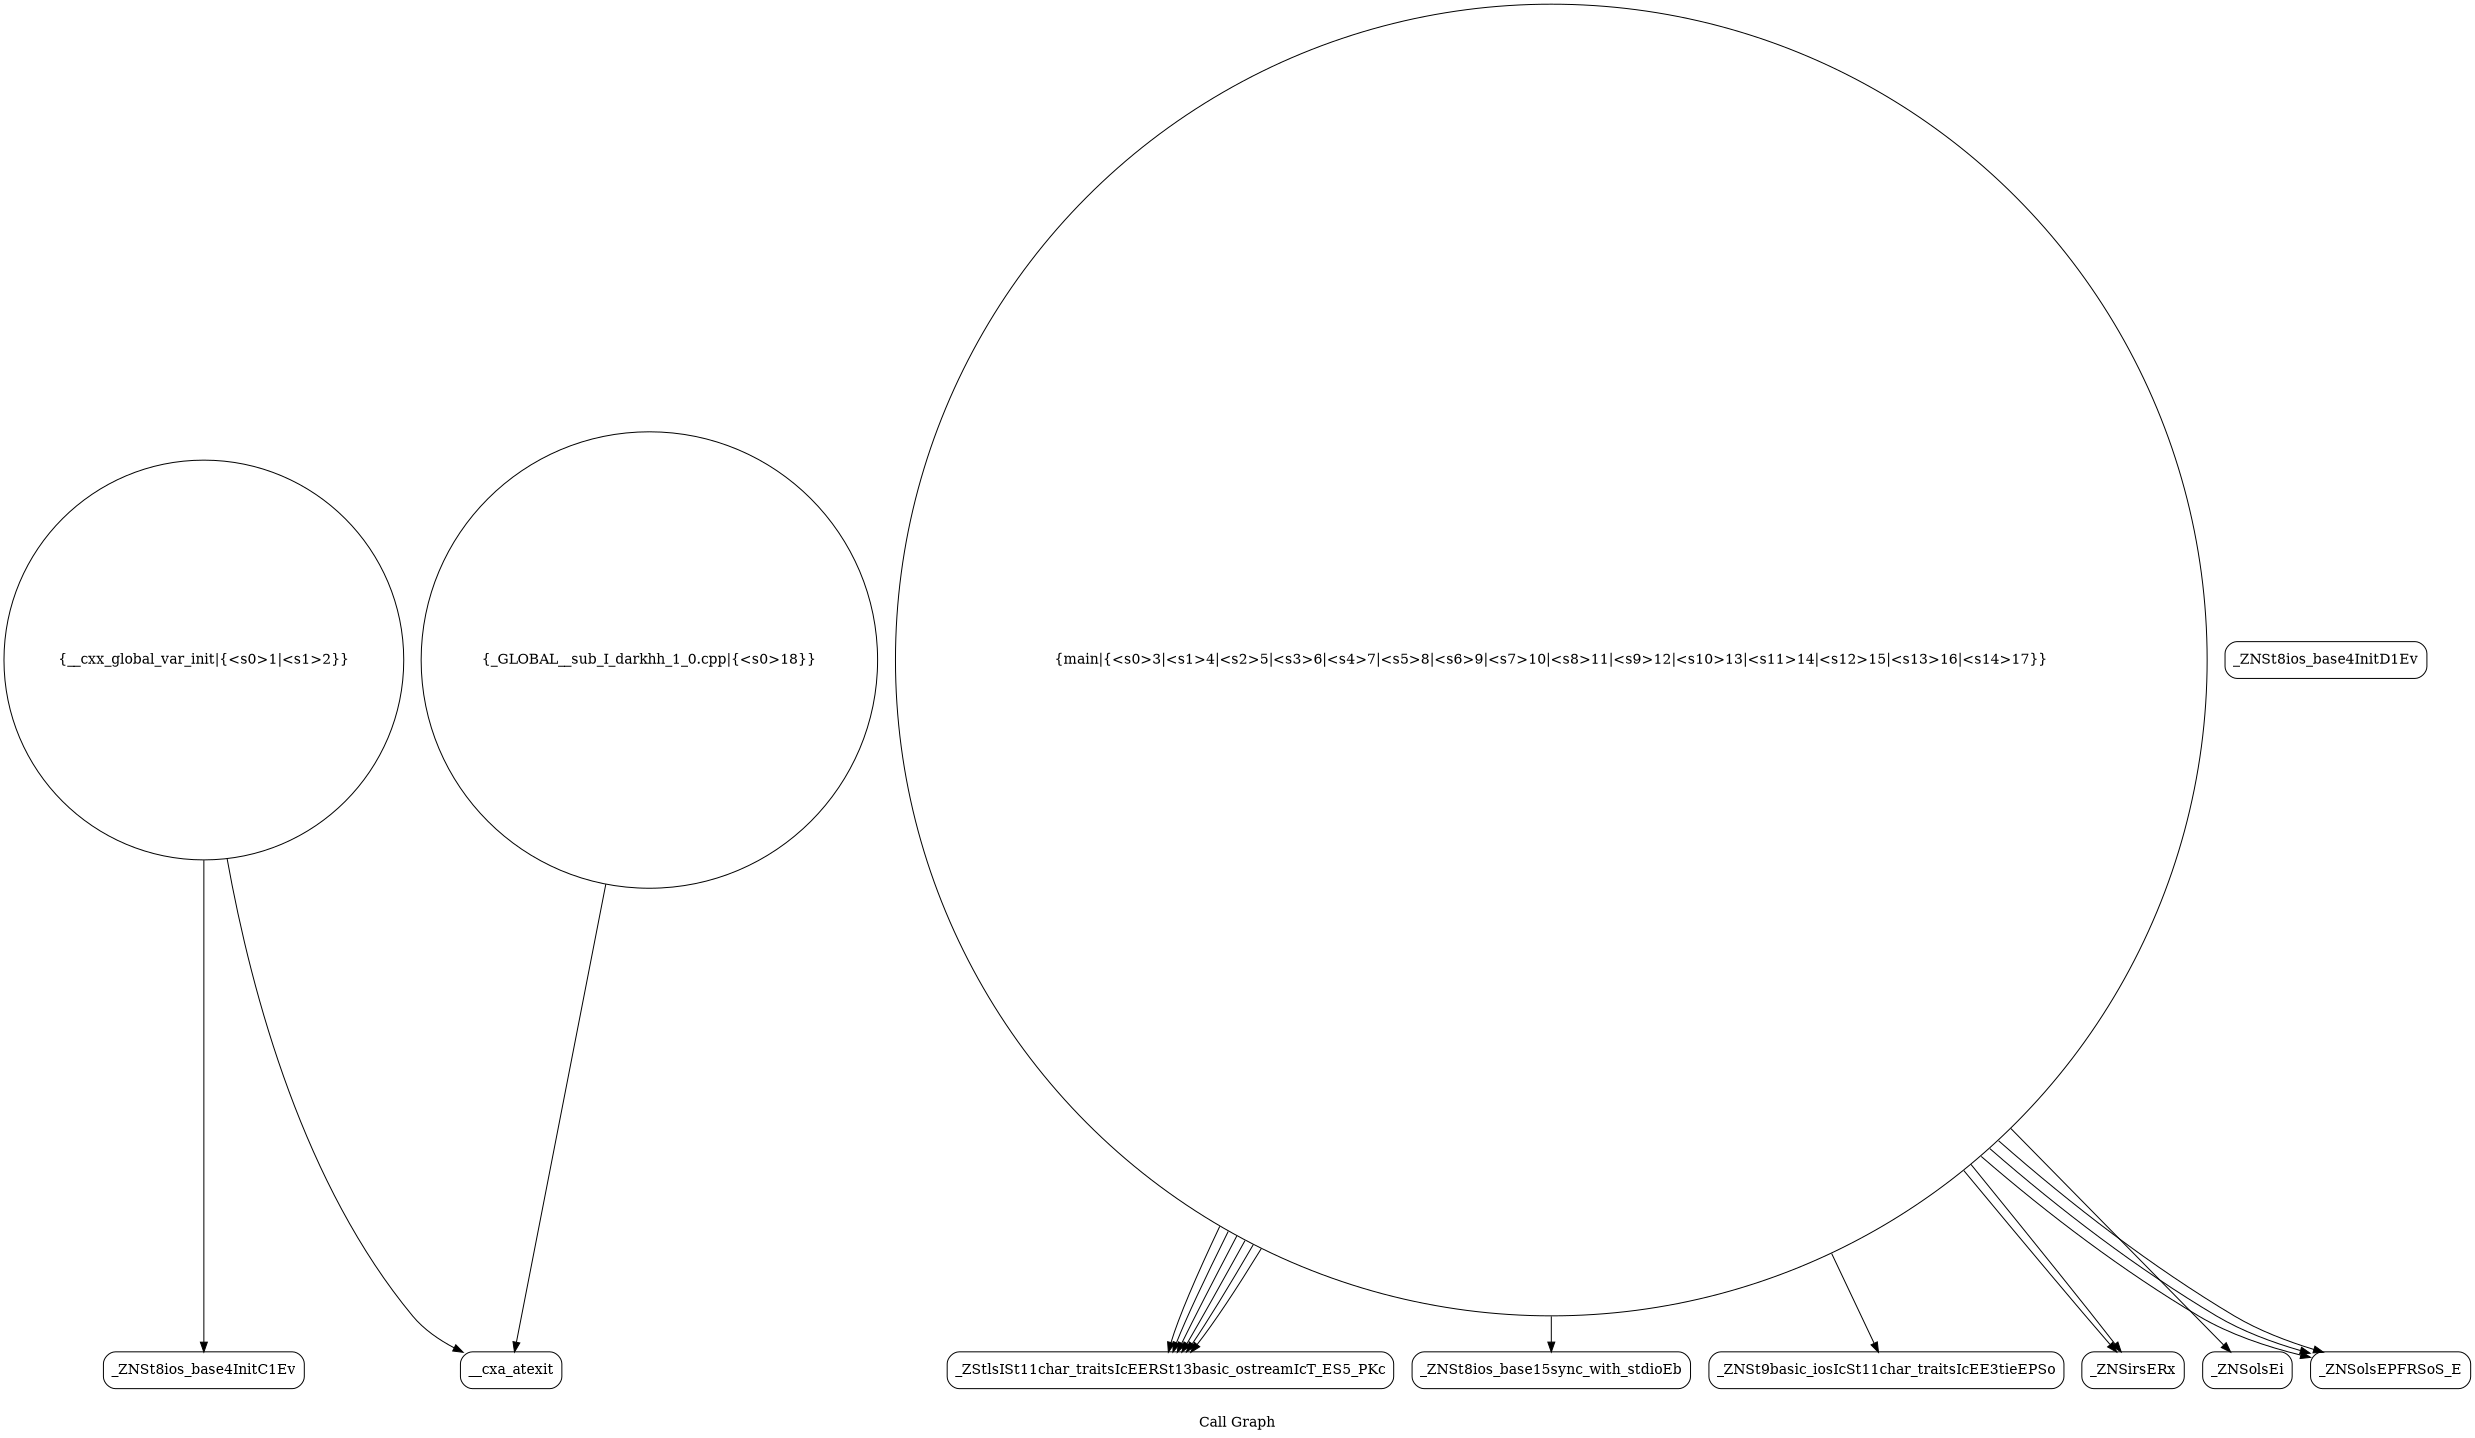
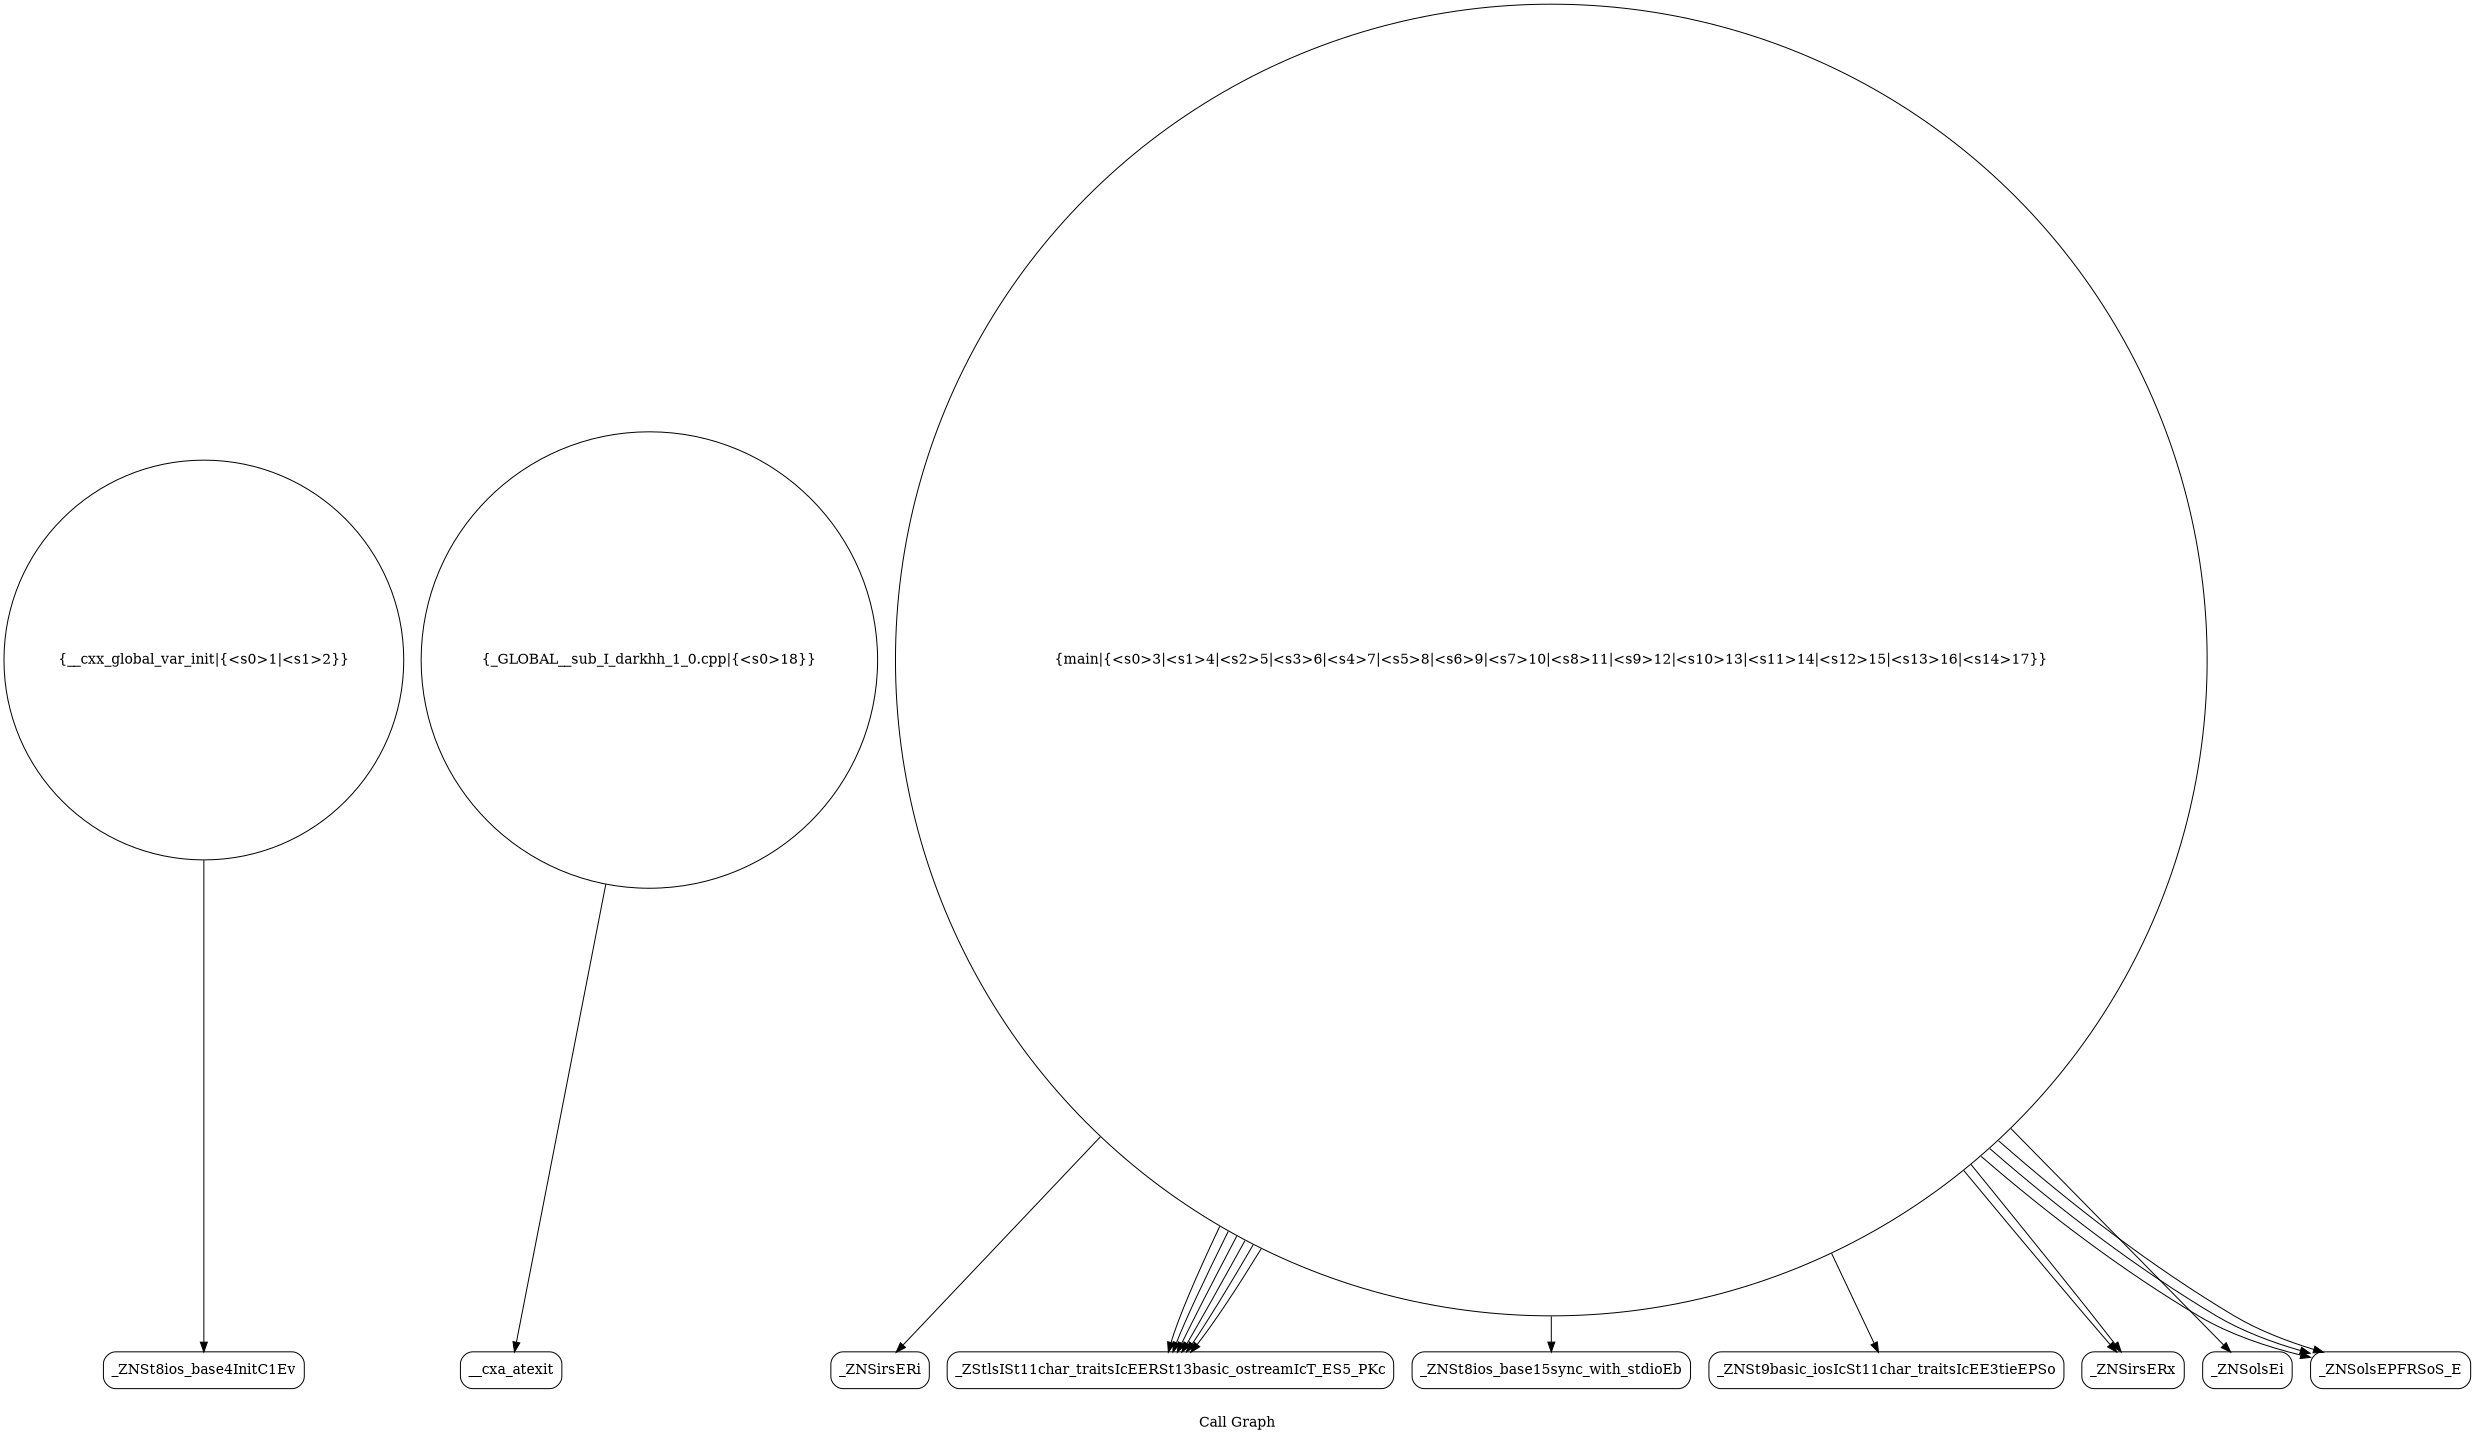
node "_ZNSt8ios_base4InitD1Ev": removed
edge "{__cxx_global_var_init|{<s0>1|<s1>2}}" -> "__cxa_atexit": removed
node "_ZNSirsERi": added
